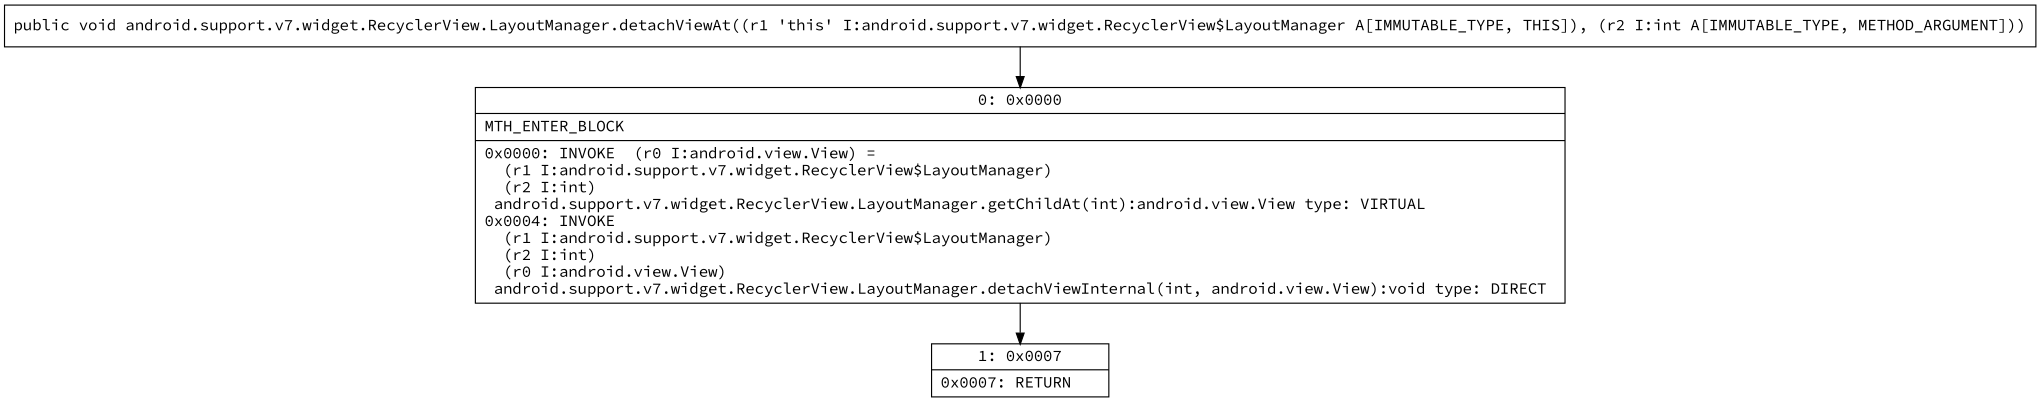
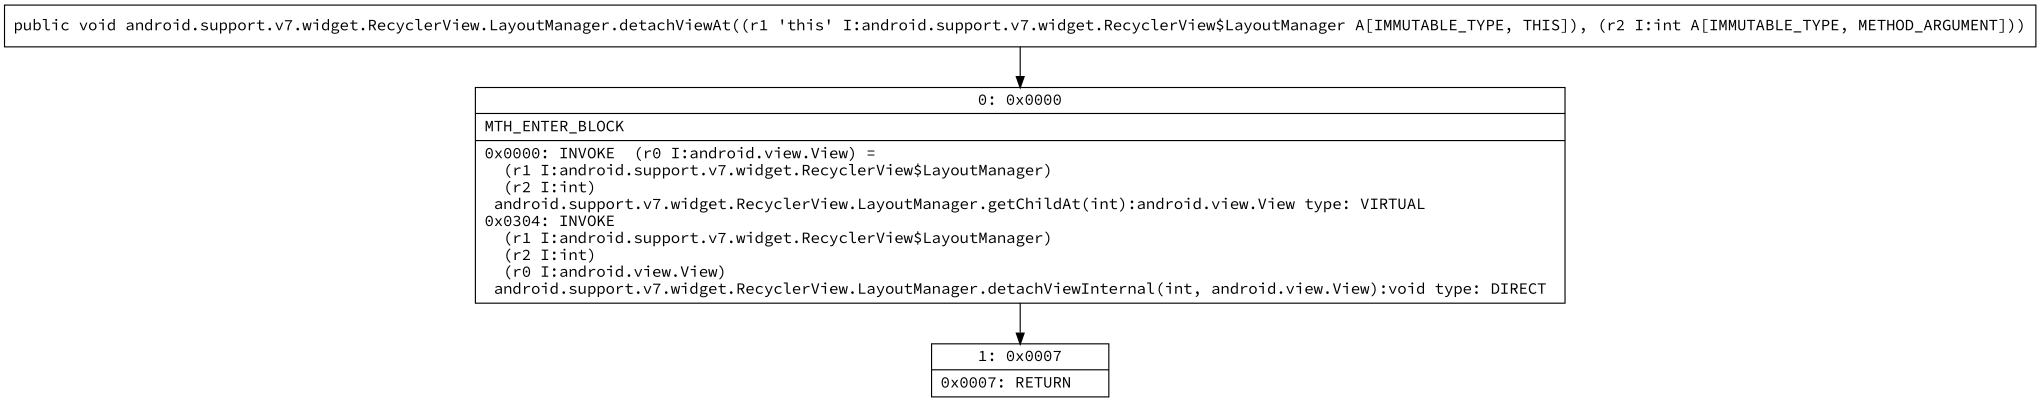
node "0: 0x0000": text "0x0004: INVOKE" -> "0x0304: INVOKE"
